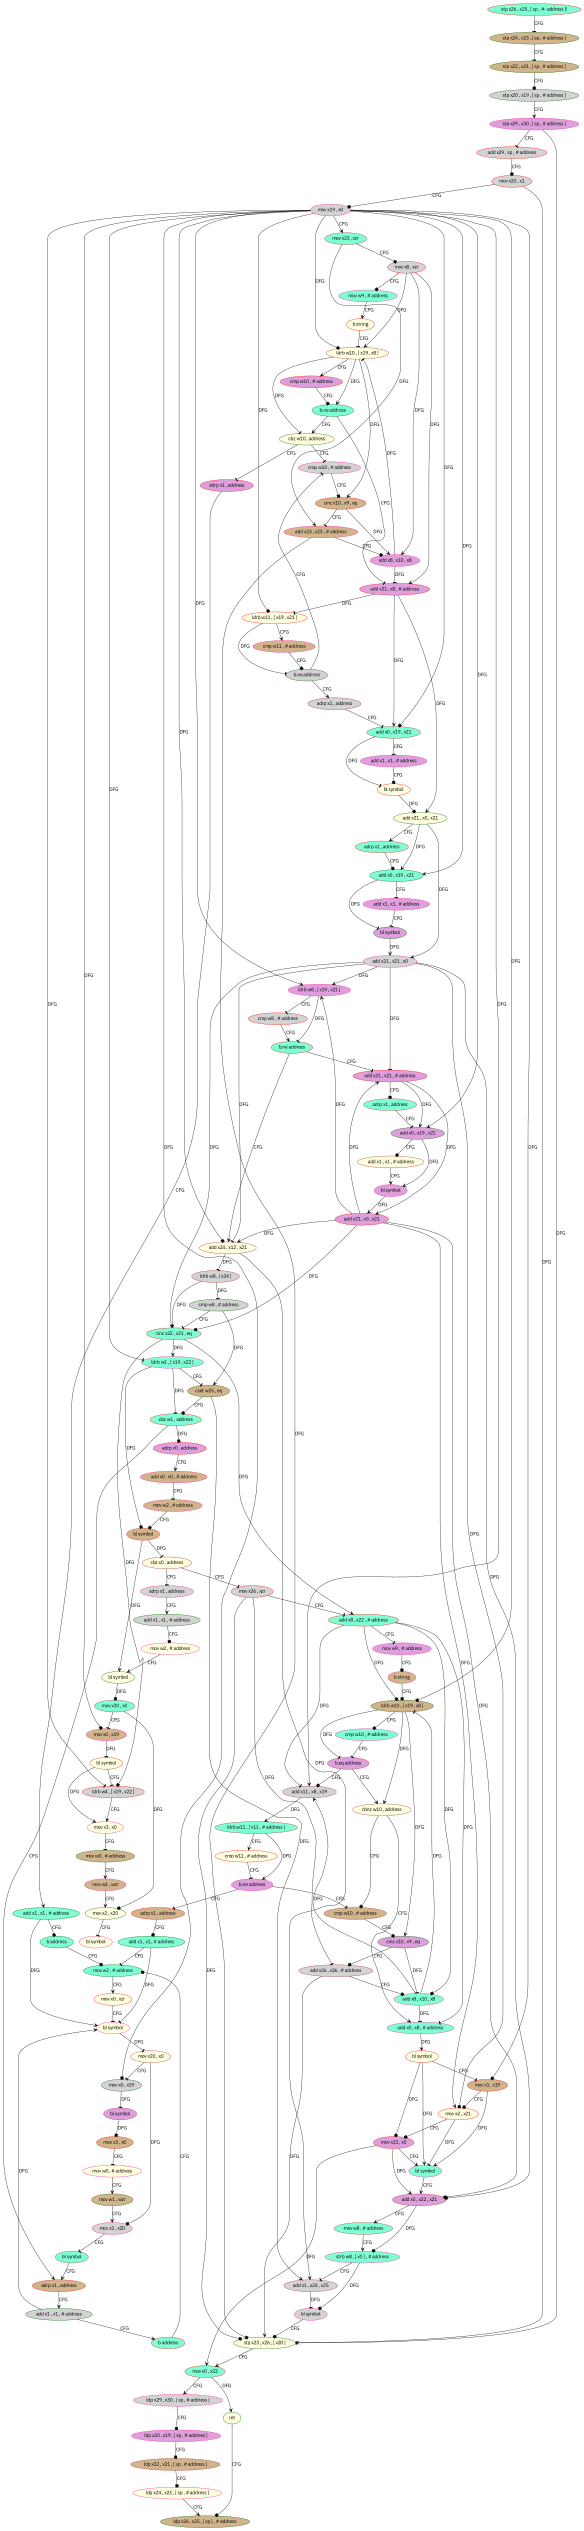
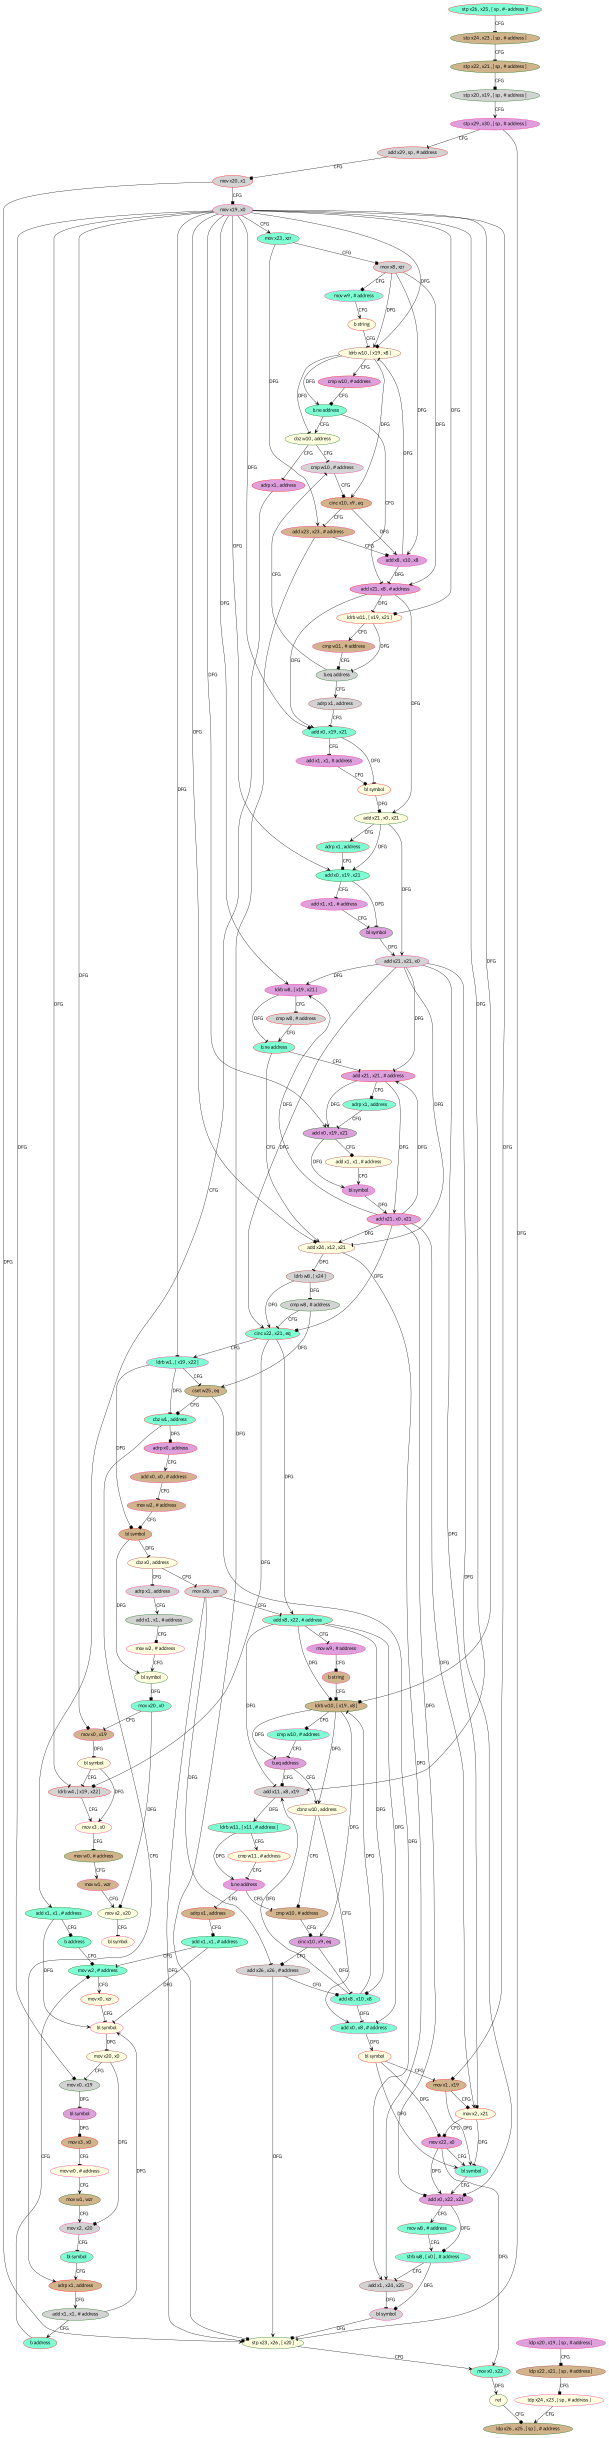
edge "cinc x22 , x21 , eq" -> "ldrb w1 , [ x19 , x22 ]": label "DFG" -> "CFG"
node "ldp x29 , x30 , [ sp , # address ]": removed
